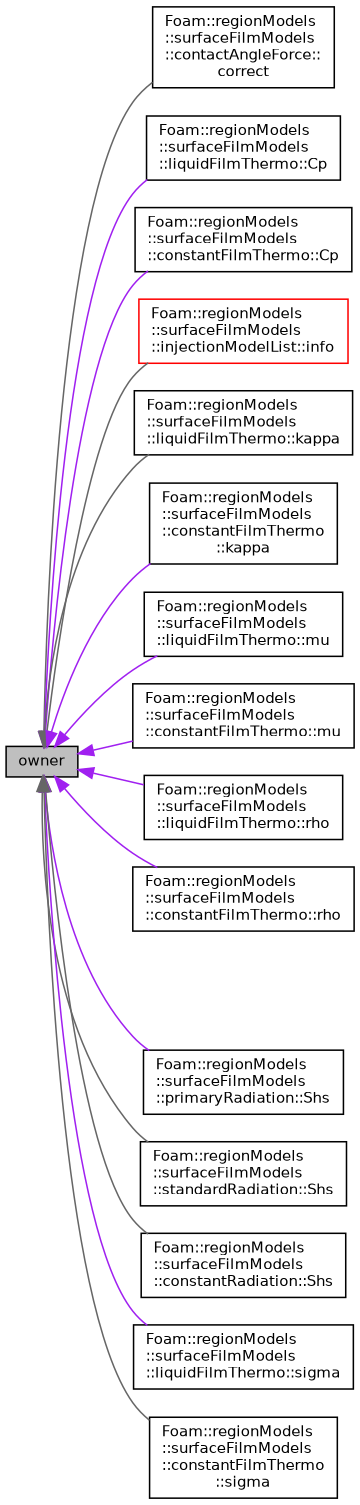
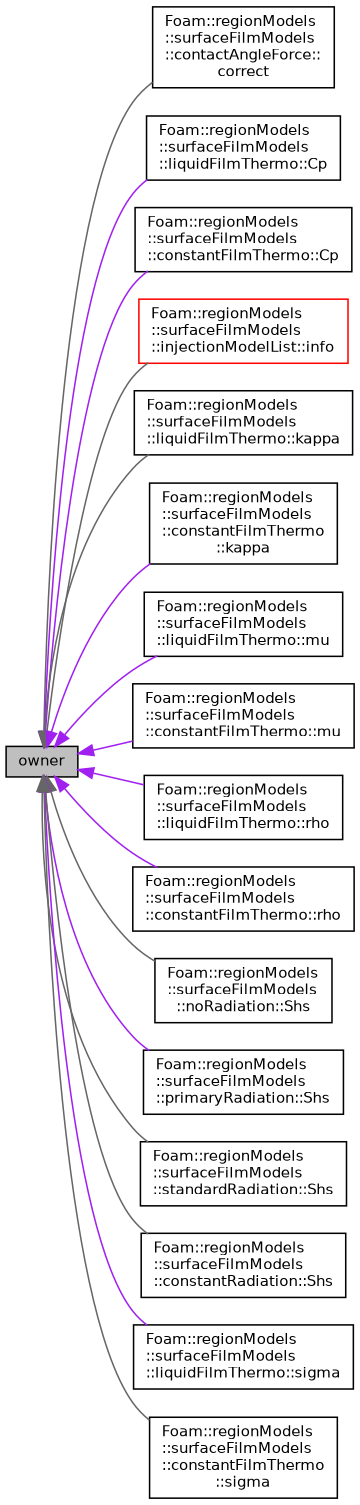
node "Foam::regionModels ::surfaceFilmModels ::noRadiation::Shs": added
